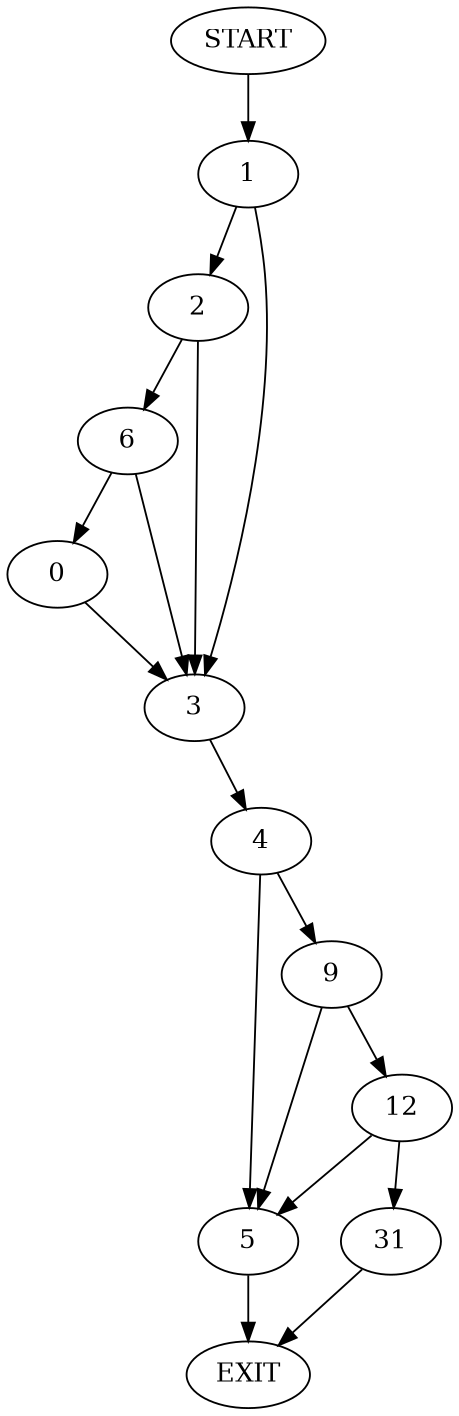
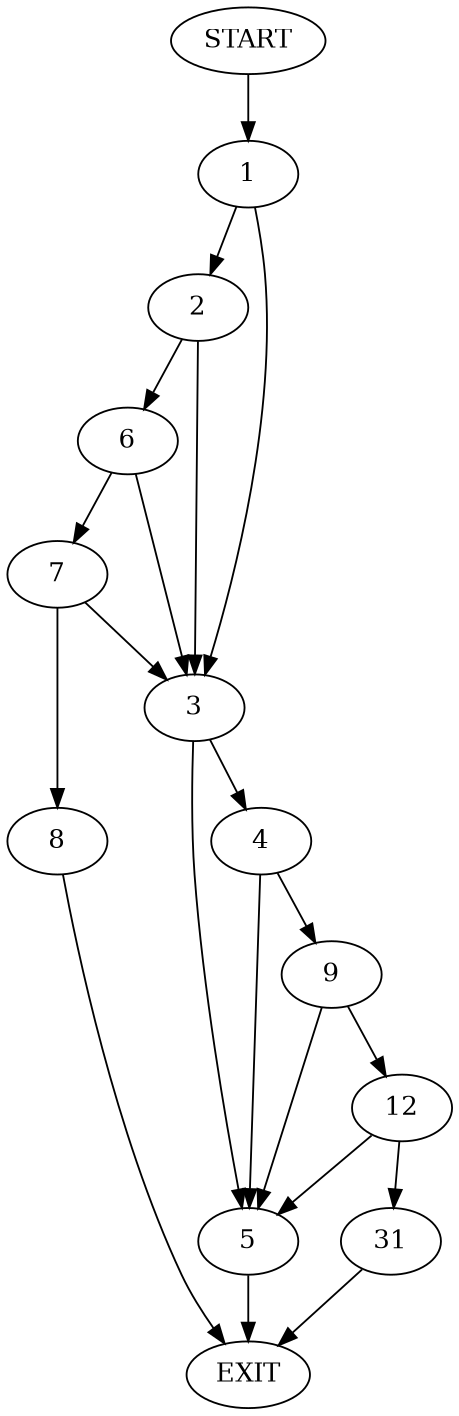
node "0": label "0" -> "7"
node "8": added
edge "3" -> "5": added
